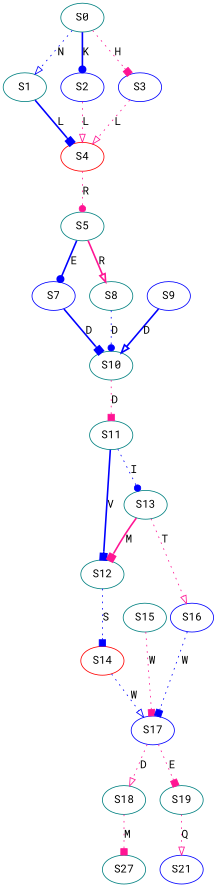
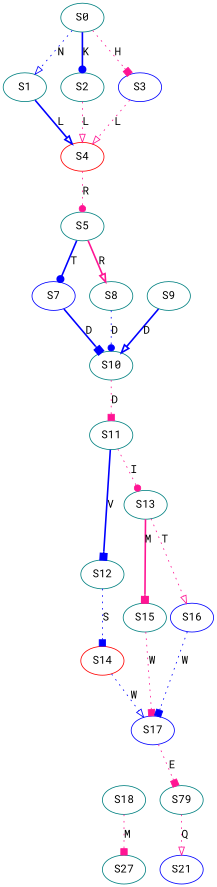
node "S2": color blue -> teal
edge "S1" -> "S4": arrowhead box -> onormal
edge "S5" -> "S7": label "E" -> "T"
node "S9": color blue -> teal
edge "S11" -> "S13": color blue -> deeppink
edge "S13" -> "S12": now "S13" -> "S15"
edge "S17" -> "S18": removed, label "D"
node "S19": label "S19" -> "S79"
